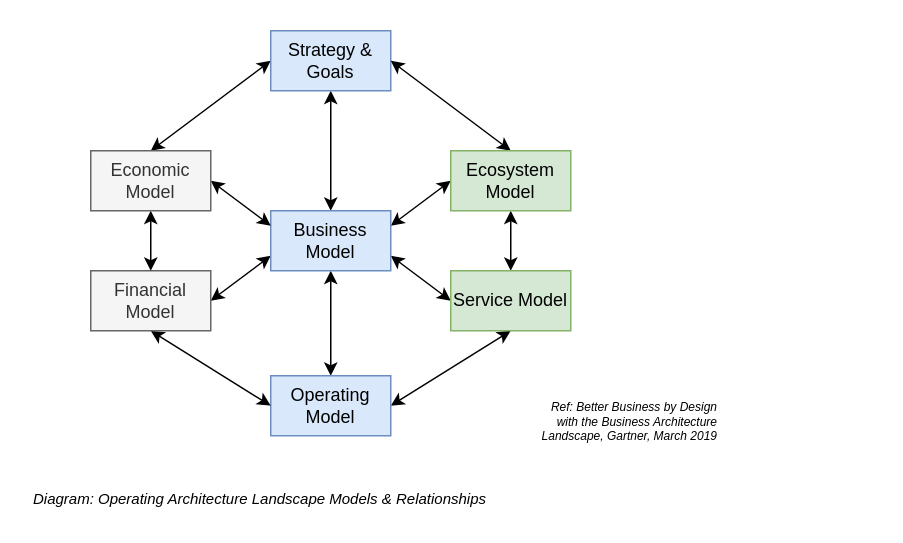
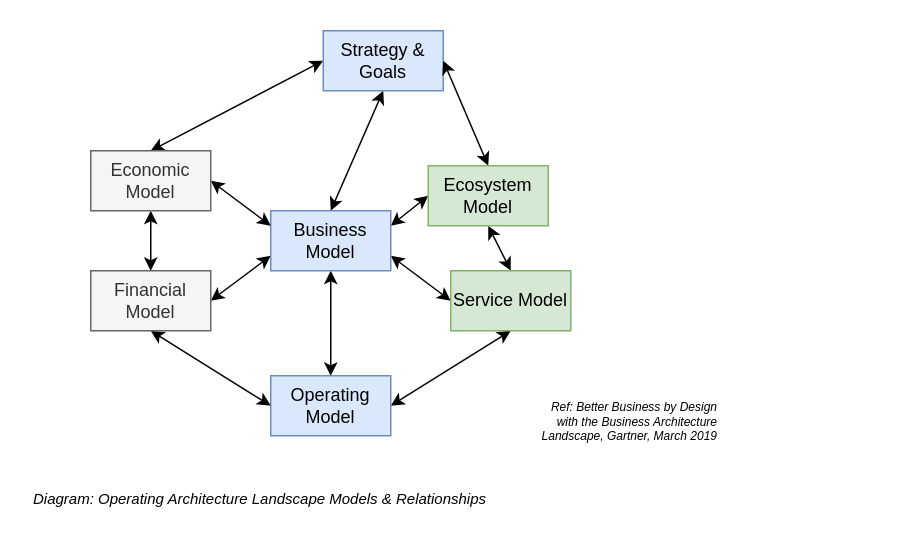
node "Strategy & Goals": moved (331, 61) -> (383, 61)
node "Ecosystem Model": moved (511, 181) -> (488, 196)
